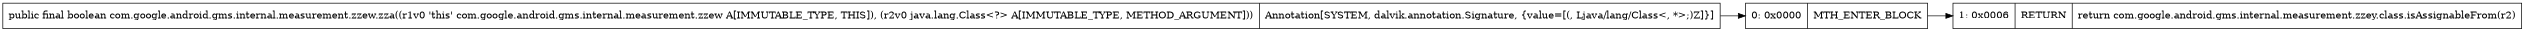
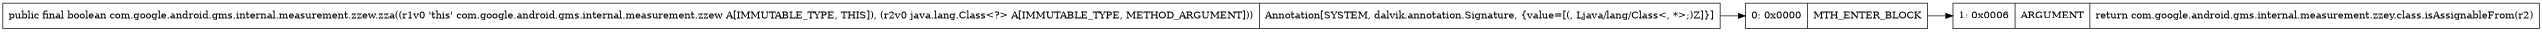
node "1: 0x0006": text "RETURN" -> "ARGUMENT"
